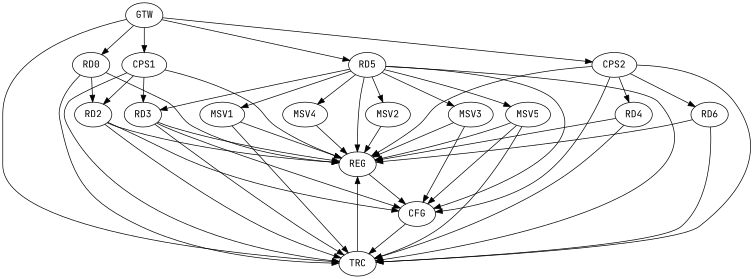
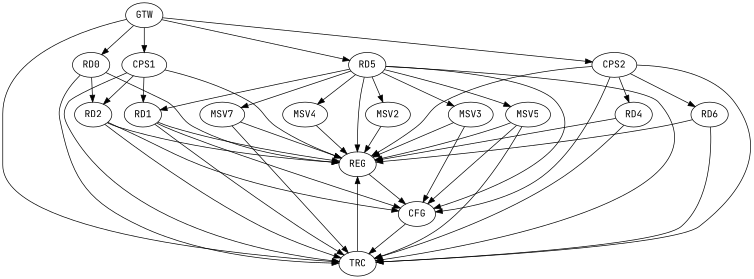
node "RD3": label "RD3" -> "RD1"
node "MSV1": label "MSV1" -> "MSV7"
